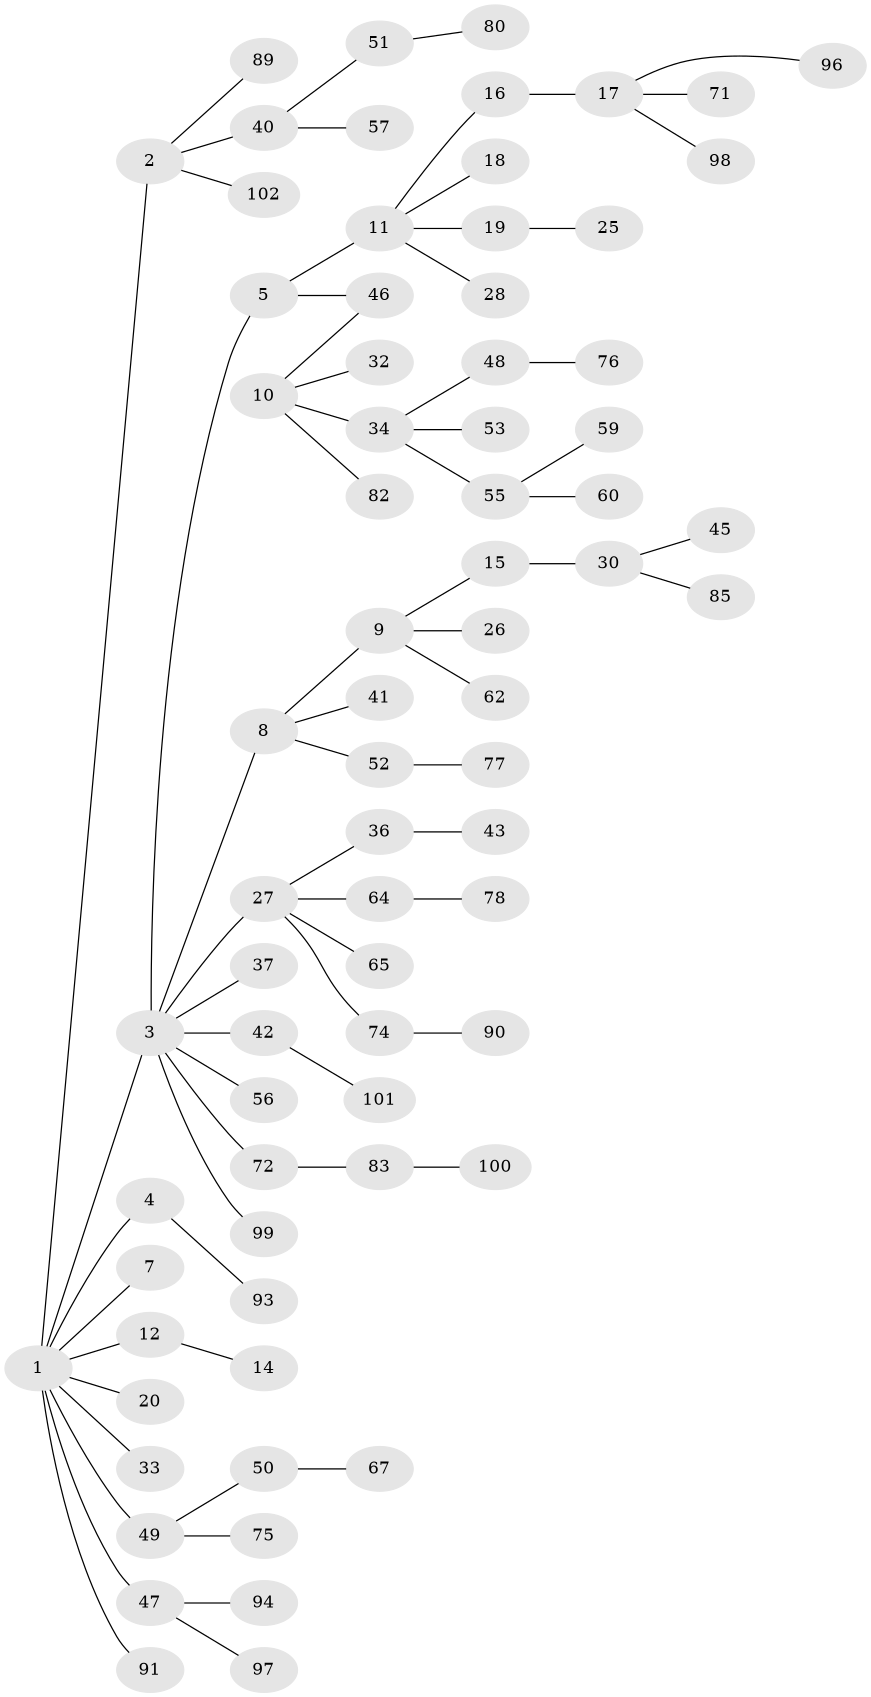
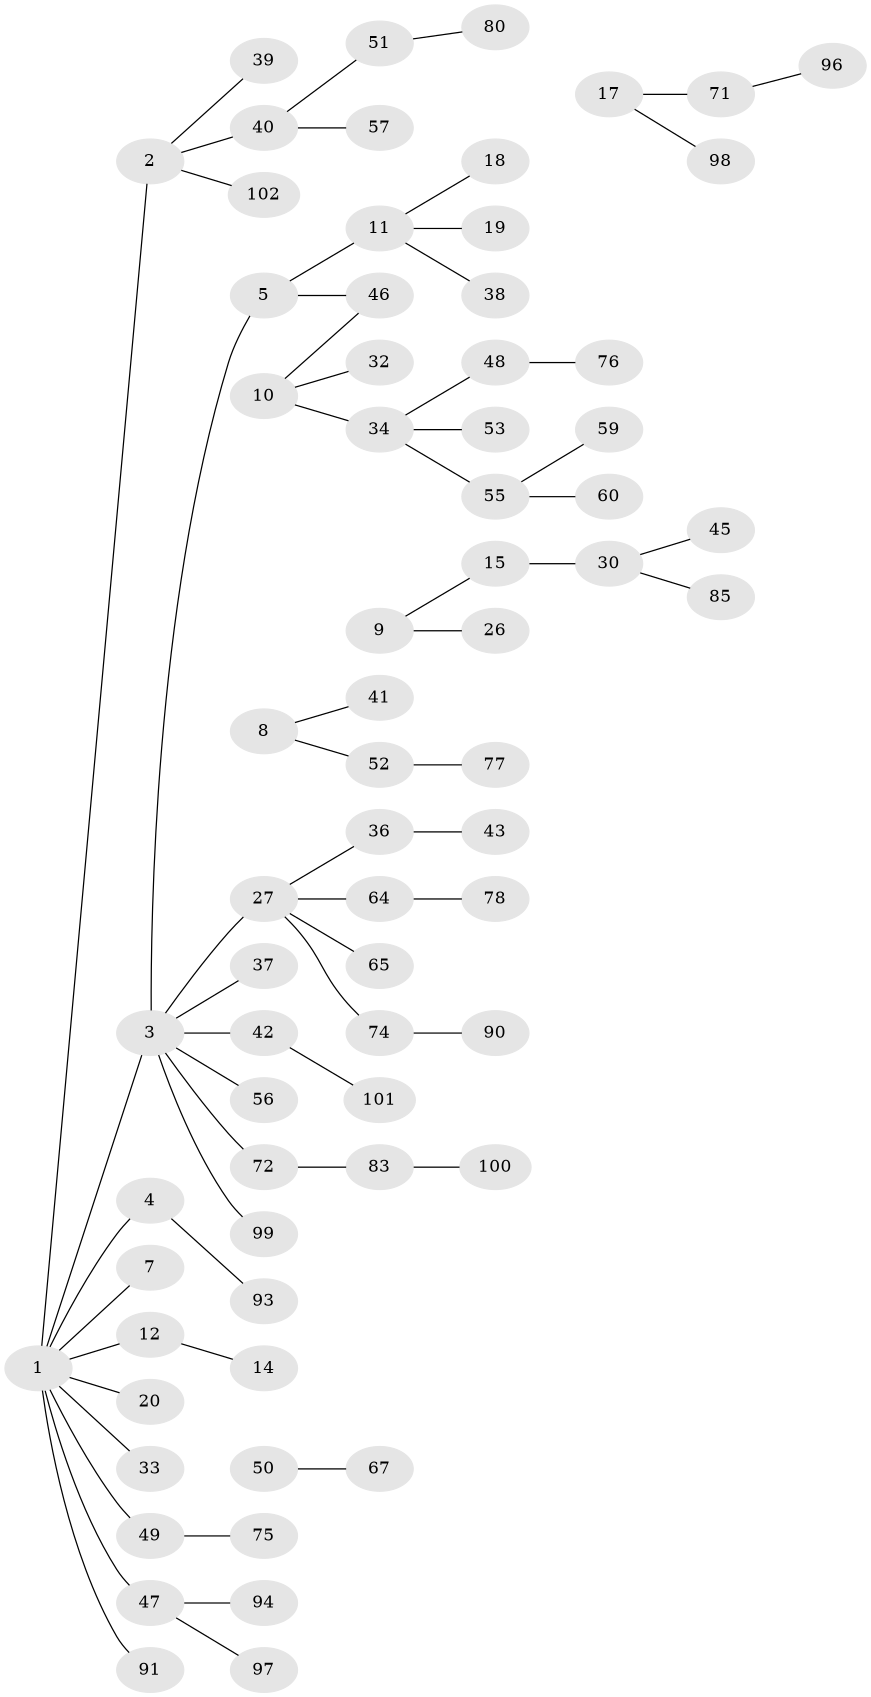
edge "96" -- "17": now "96" -- "71"
node "89": label "89" -> "39"
node "16": removed
node "25": removed
node "28": label "28" -> "38"
node "82": removed
edge "9" -- "8": removed
node "62": removed
edge "8" -- "3": removed
edge "50" -- "49": removed
